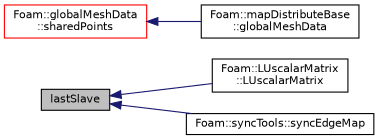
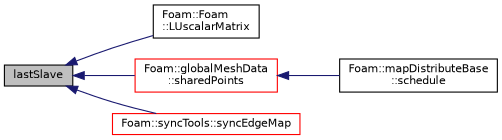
node "Foam::mapDistributeBase ::globalMeshData": label "Foam::mapDistributeBase ::globalMeshData" -> "Foam::mapDistributeBase ::schedule"
edge "Foam::globalMeshData ::sharedPoints" -> "lastSlave": added
node "Foam::LUscalarMatrix ::LUscalarMatrix": label "Foam::LUscalarMatrix ::LUscalarMatrix" -> "Foam::Foam ::LUscalarMatrix"
node "Foam::syncTools::syncEdgeMap": color black -> red
